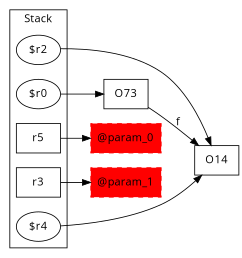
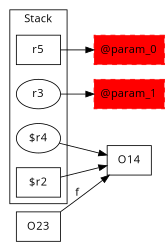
node "$r2": shape ellipse -> box
node "$r0": removed
node "O73": label "O73" -> "O23"
node "r3": shape box -> ellipse
